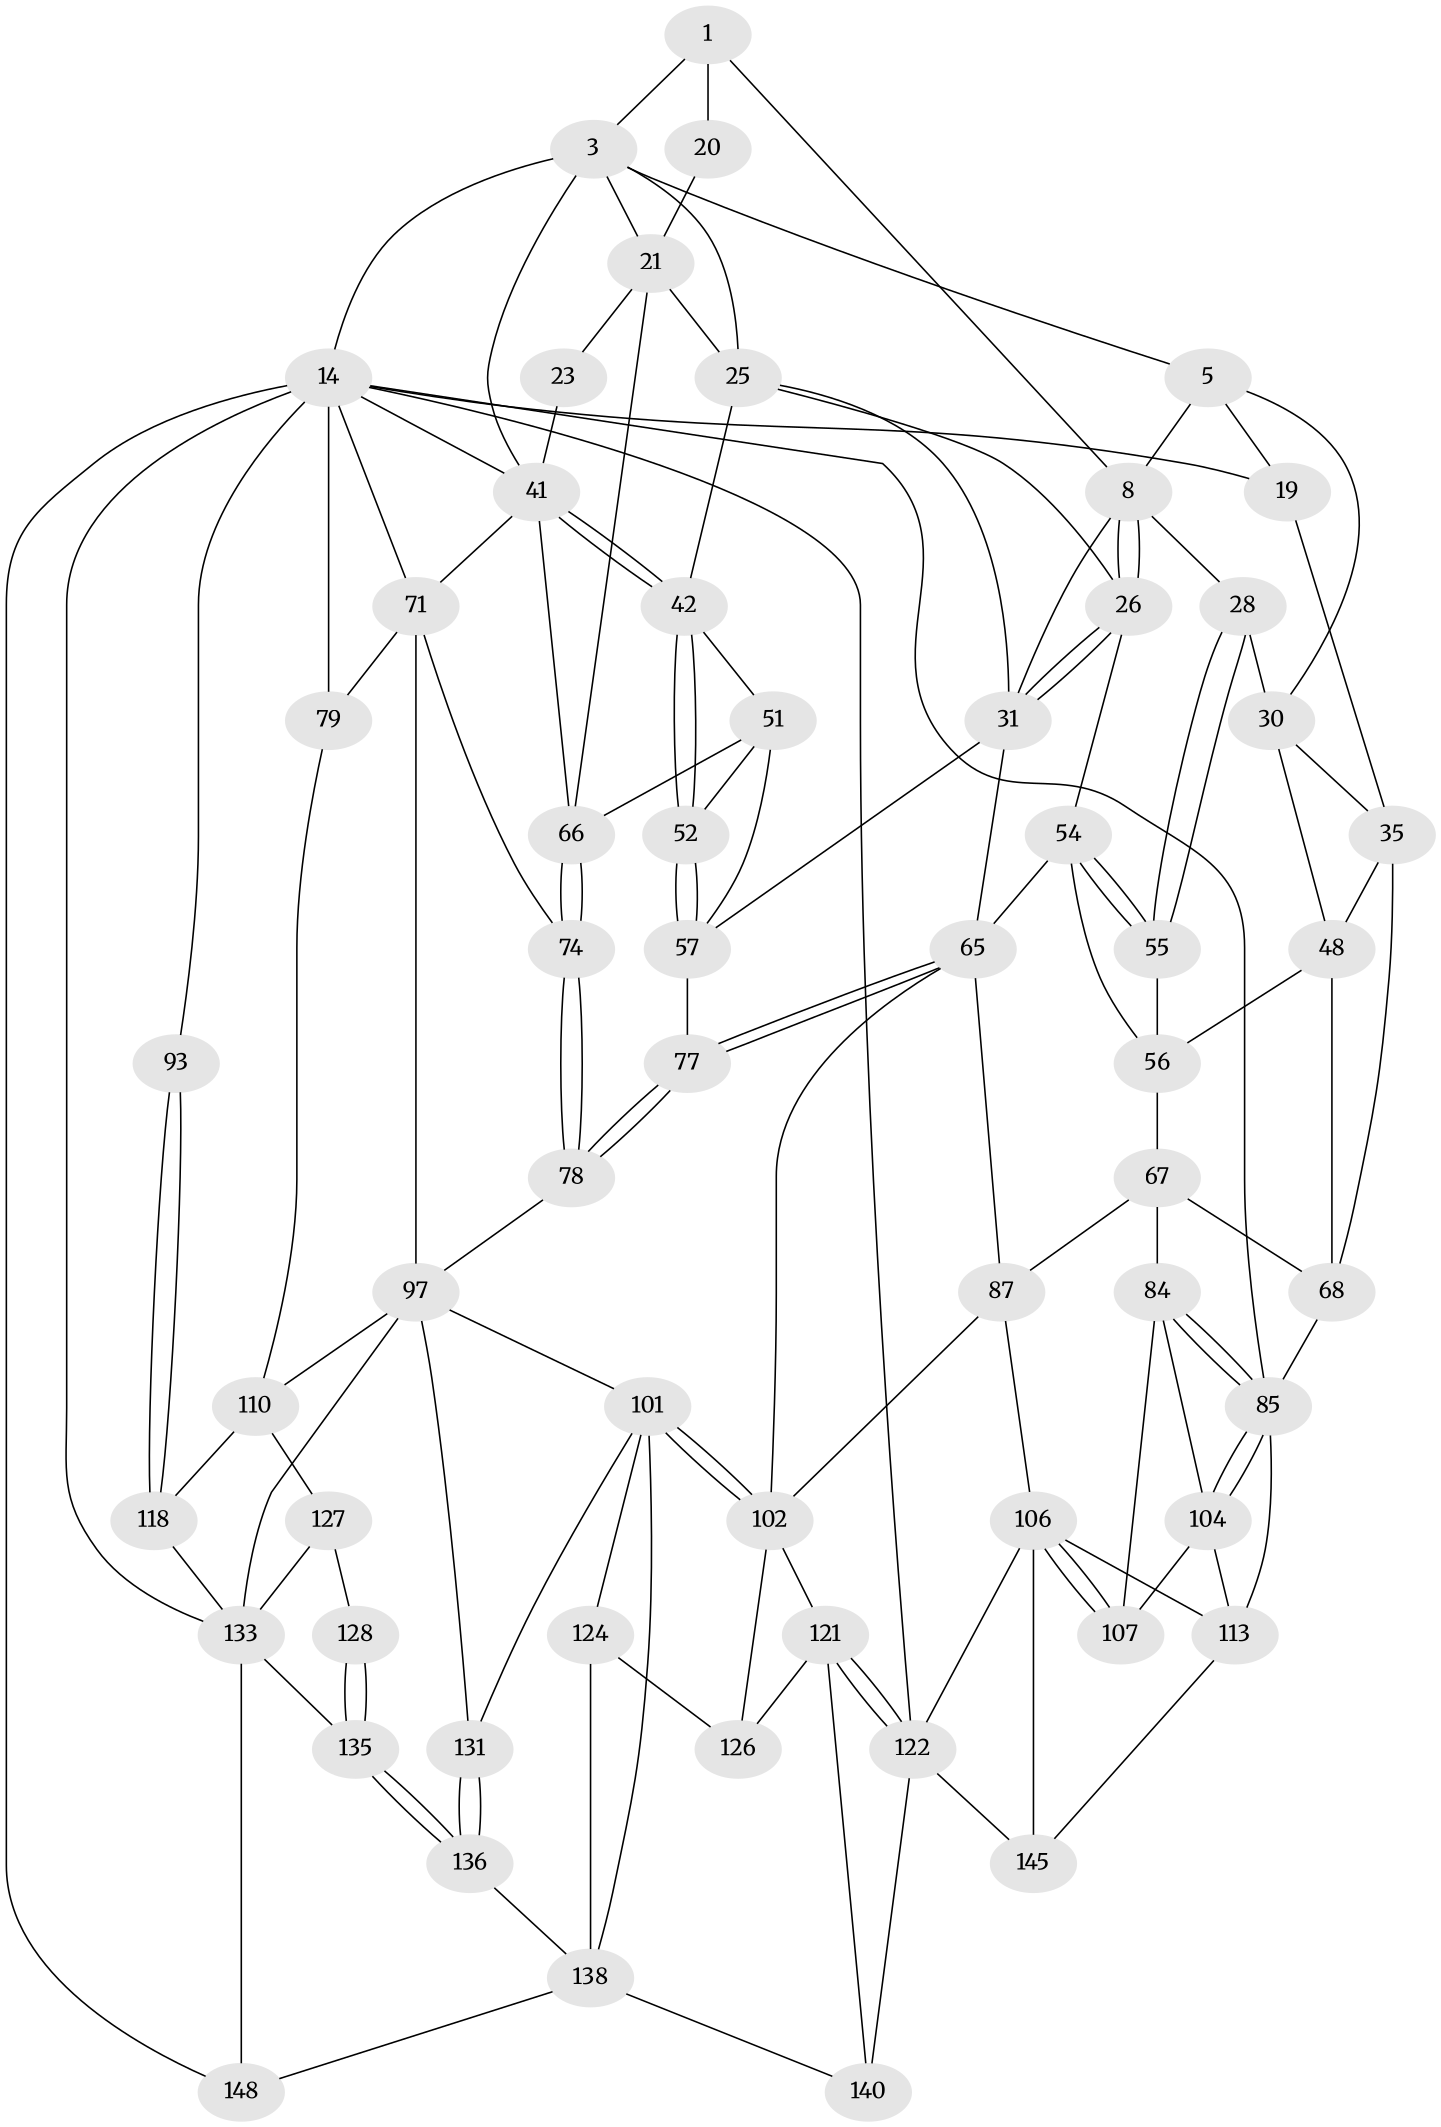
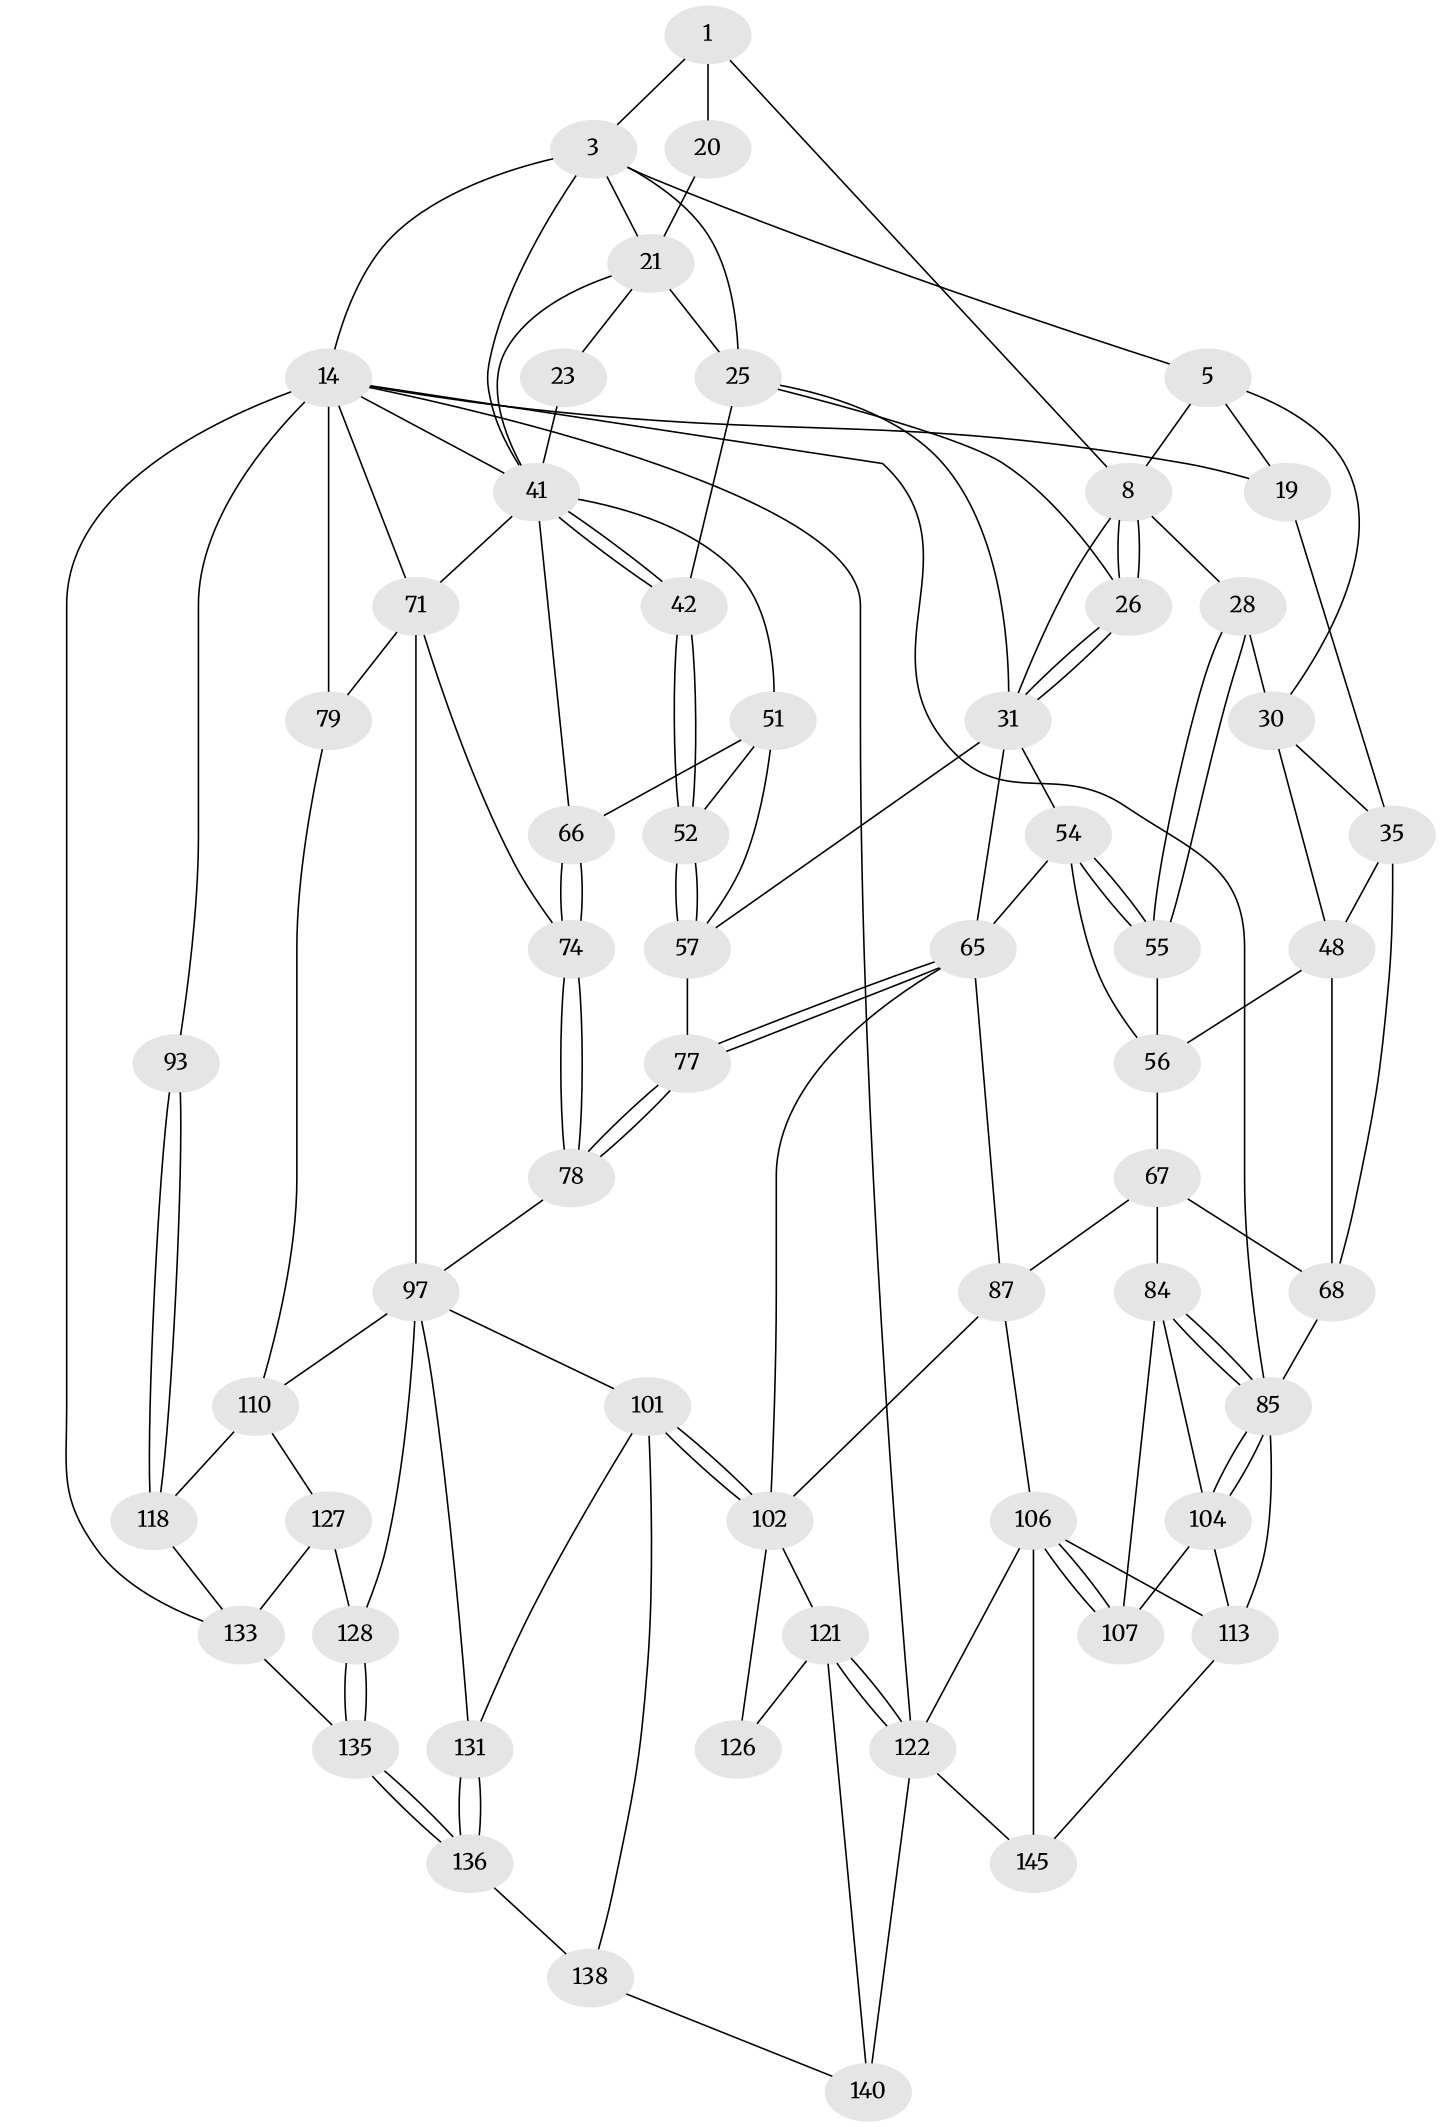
edge "21" -- "66": now "21" -- "41"
edge "42" -- "51": now "41" -- "51"
edge "26" -- "54": now "31" -- "54"
edge "97" -- "133": now "97" -- "128"
node "124": removed
node "148": removed
